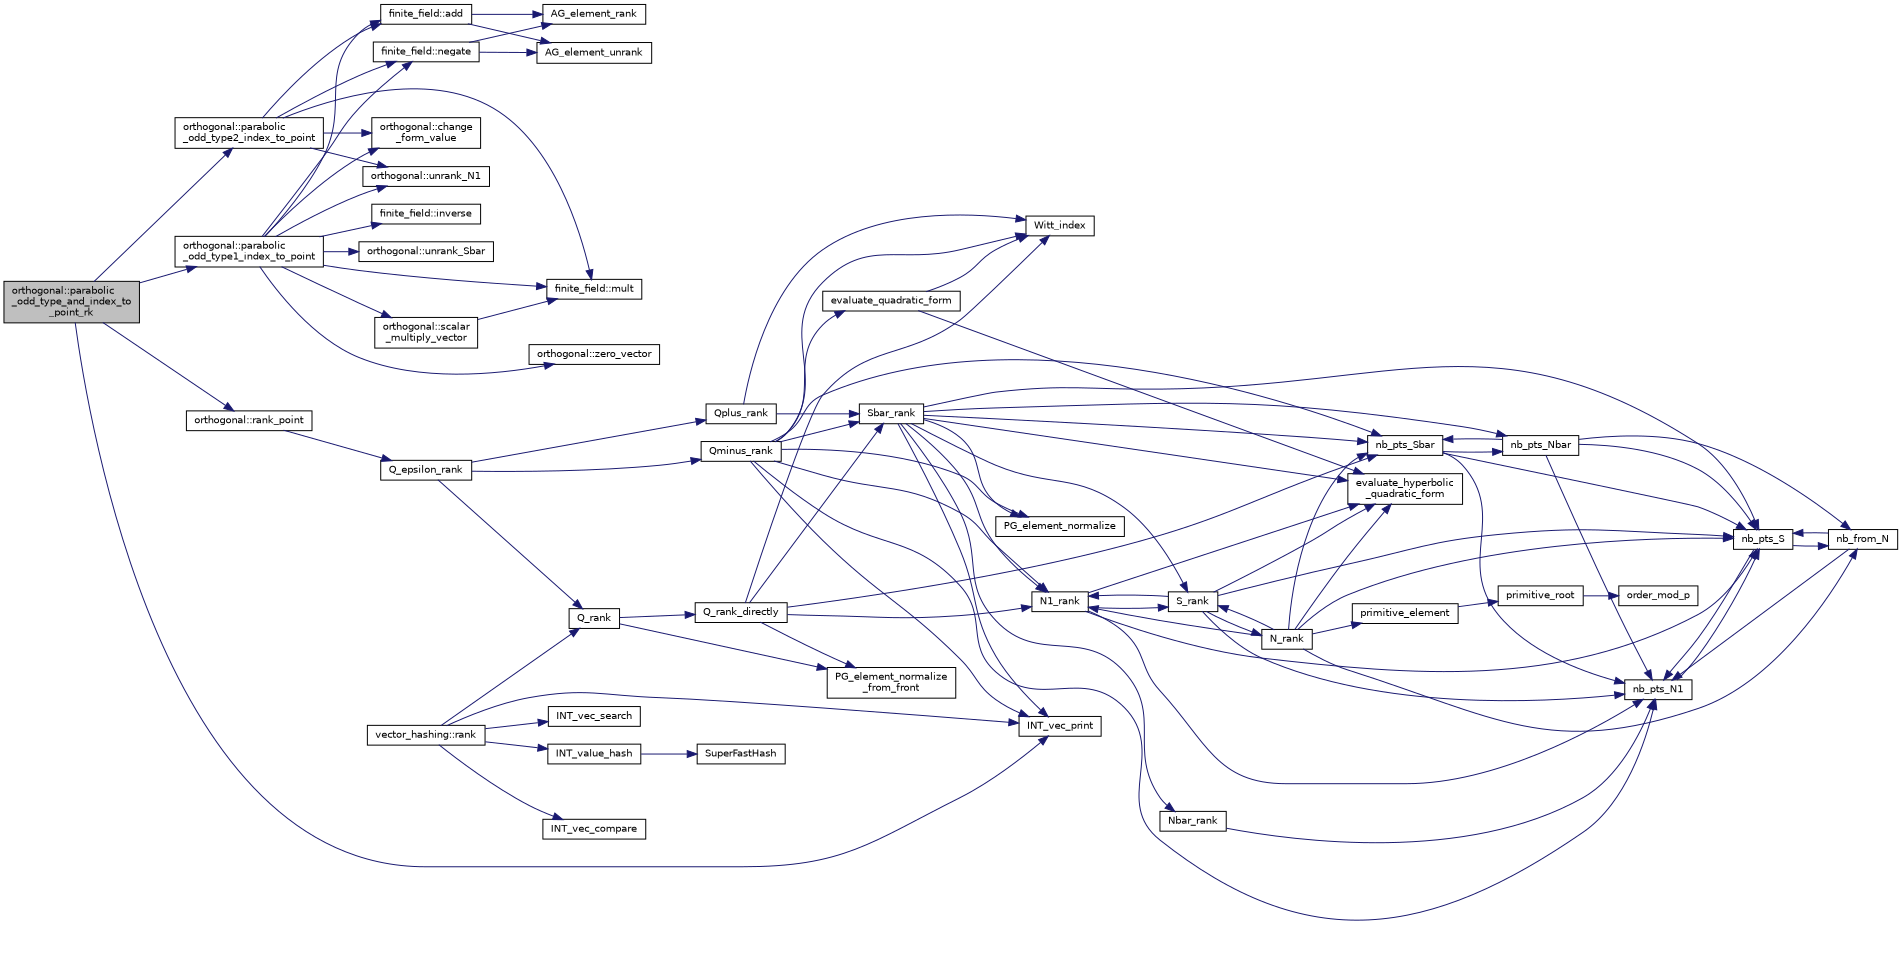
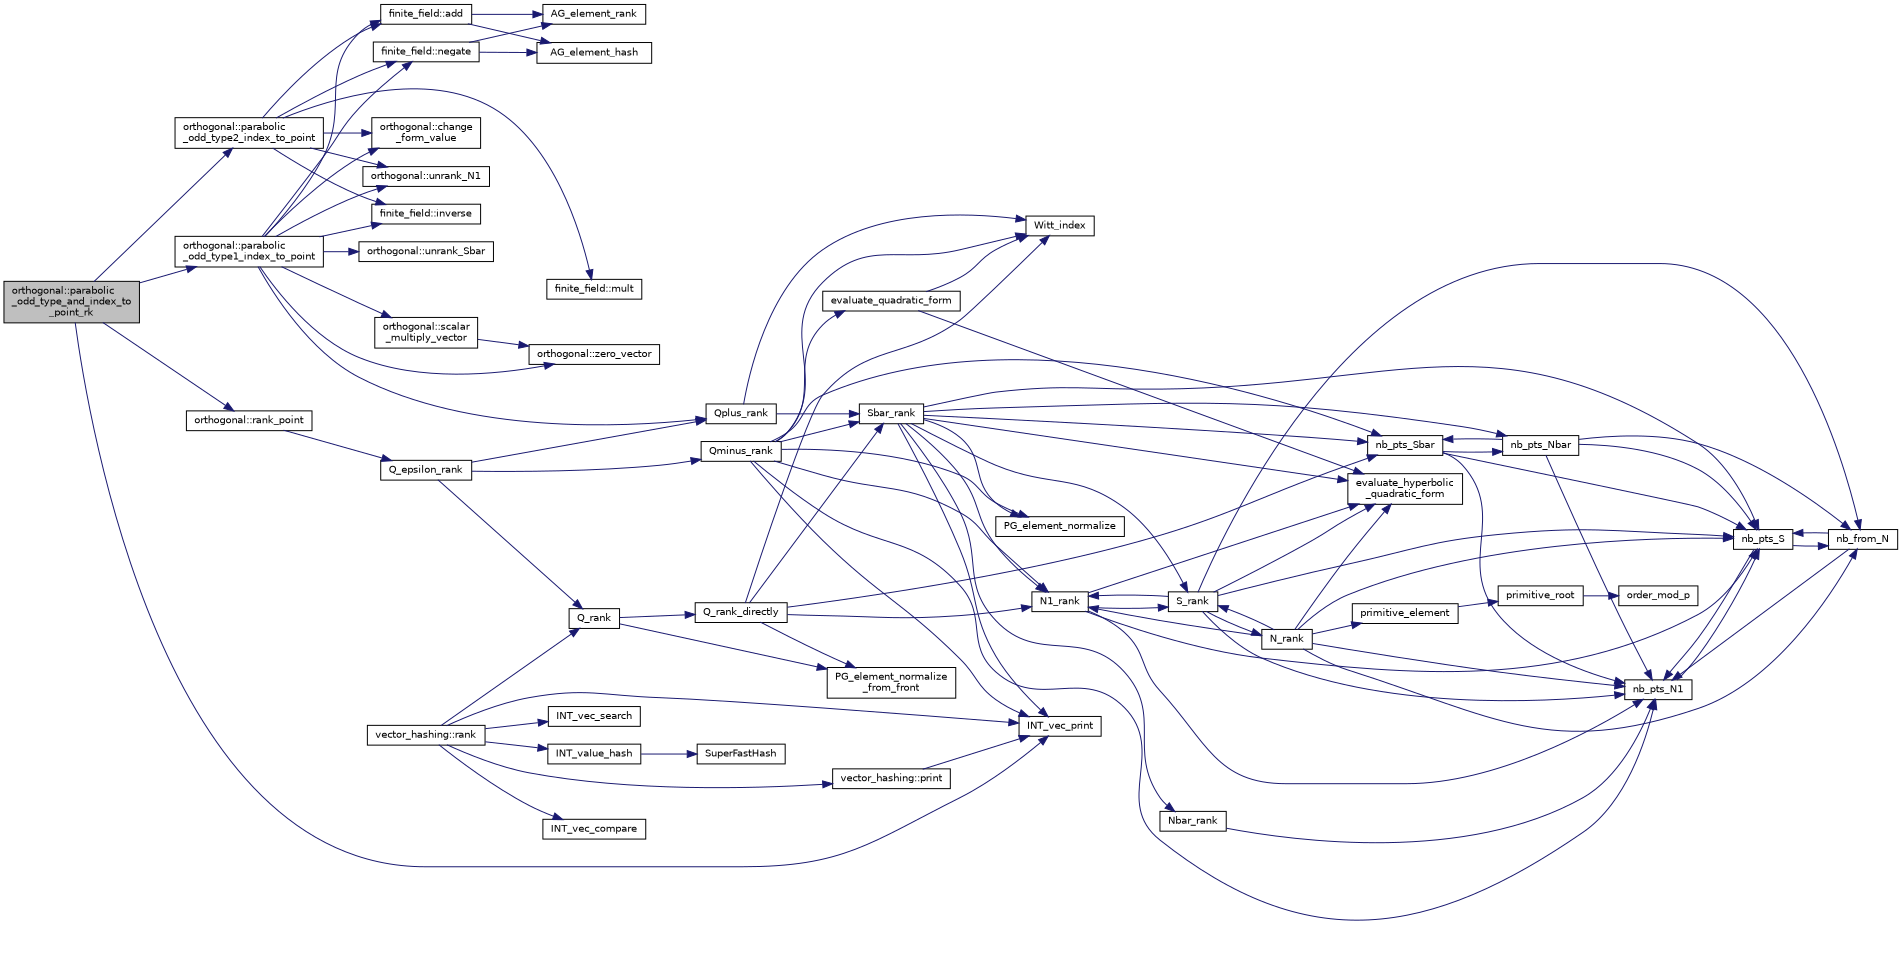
node "AG_element_unrank": label "AG_element_unrank" -> "AG_element_hash"
edge "orthogonal::parabolic _odd_type2_index_to_point" -> "finite_field::inverse": added
edge "S_rank" -> "nb_from_N": added
edge "orthogonal::parabolic _odd_type1_index_to_point" -> "finite_field::mult": now "orthogonal::parabolic _odd_type1_index_to_point" -> "Qplus_rank"
edge "orthogonal::scalar _multiply_vector" -> "finite_field::mult": now "orthogonal::scalar _multiply_vector" -> "orthogonal::zero_vector"
edge "N_rank" -> "nb_pts_Sbar": now "N_rank" -> "nb_pts_N1"
node "vector_hashing::print": added
